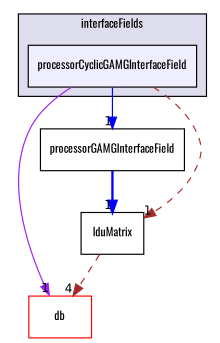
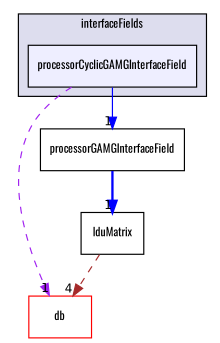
edge "processorCyclicGAMGInterfaceField" -> "lduMatrix": removed
edge "processorCyclicGAMGInterfaceField" -> "db": style solid -> dashed
